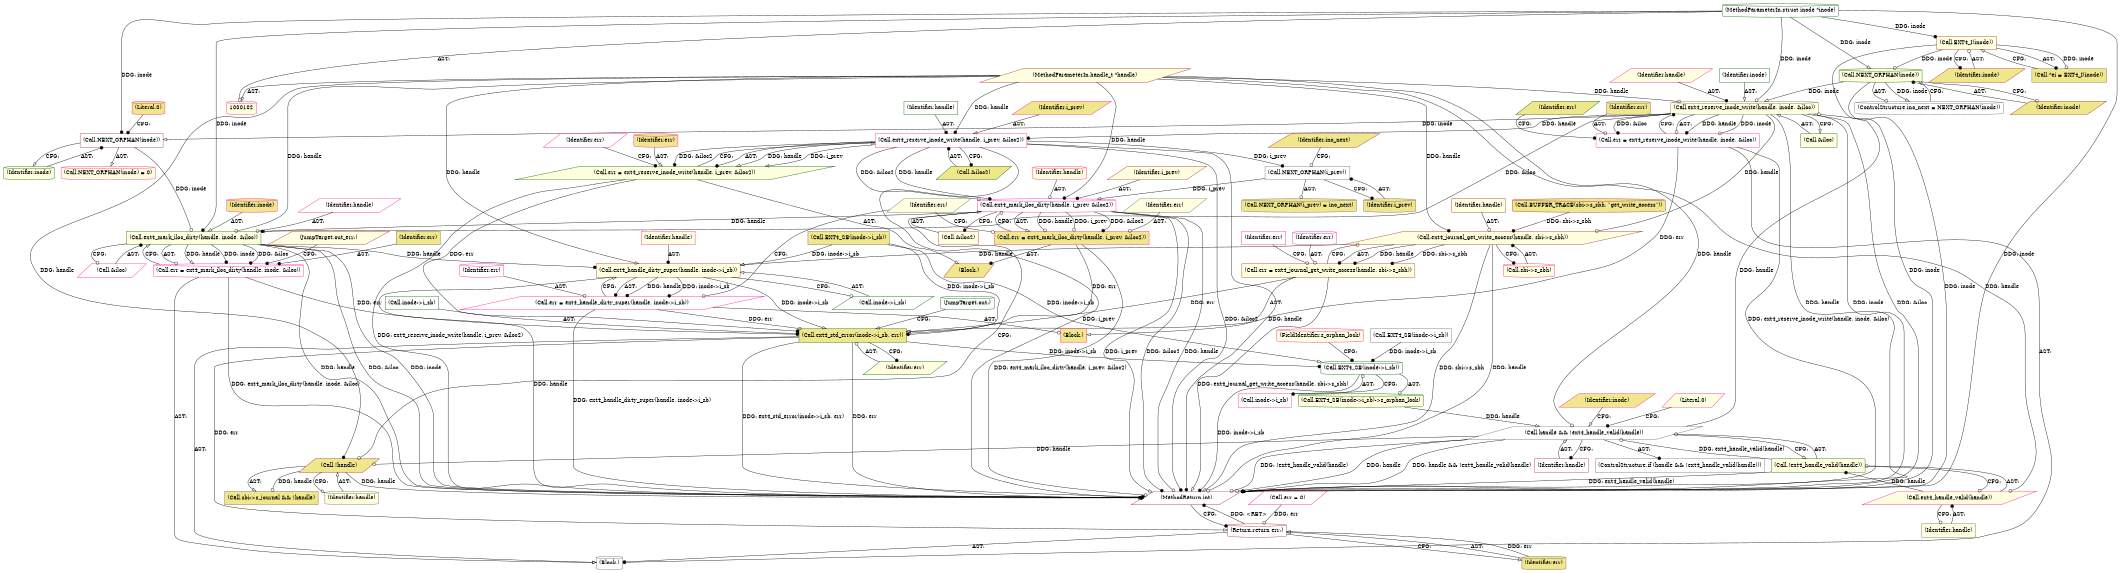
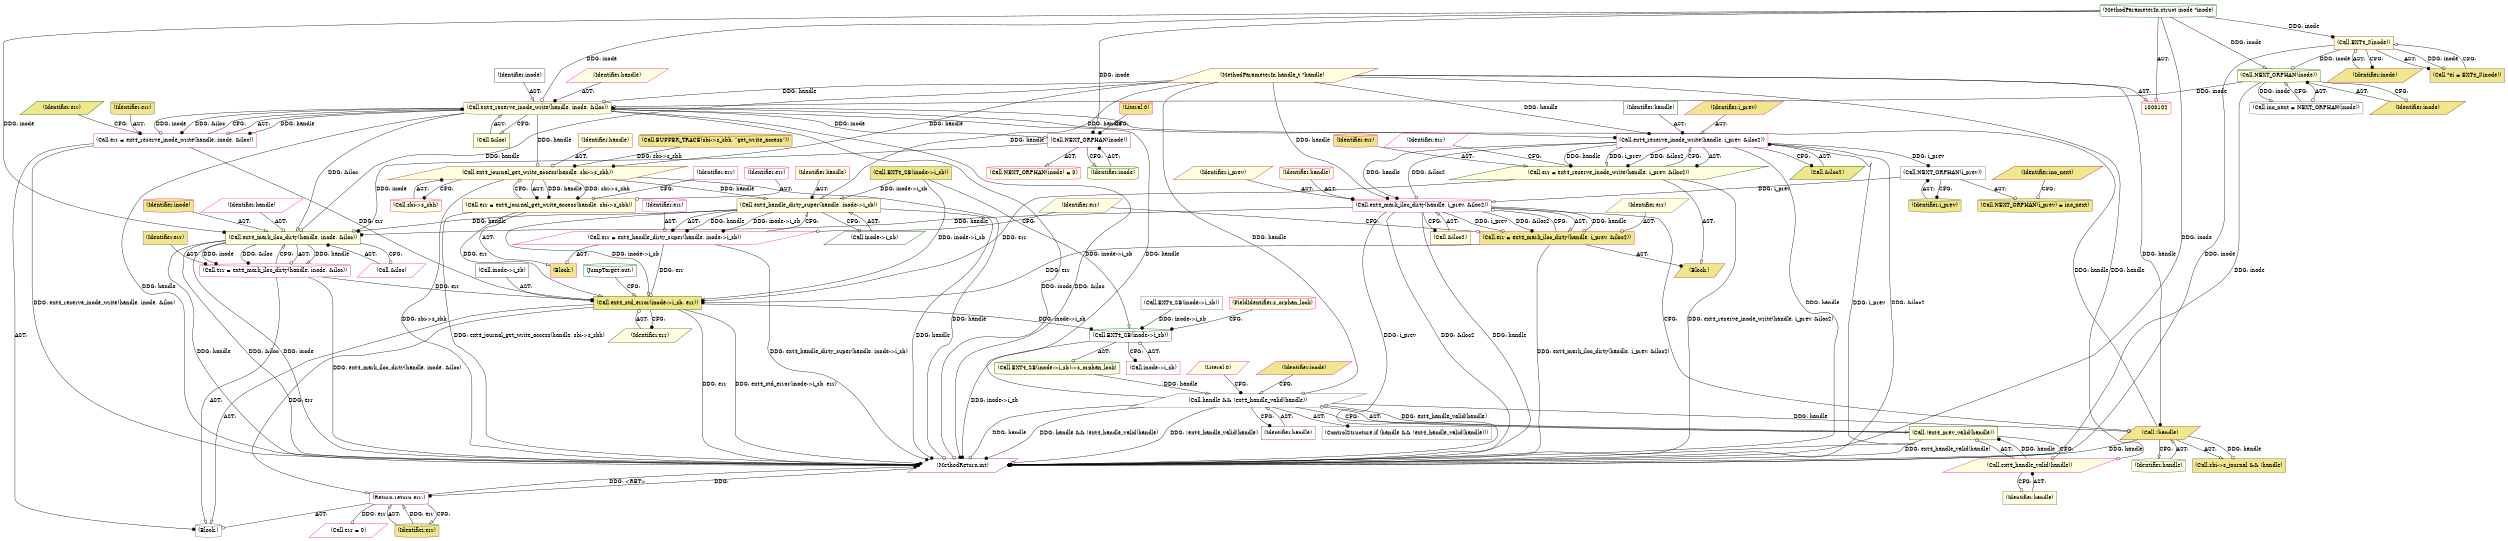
node "(ControlStructure,ino_next = NEXT_ORPHAN(inode))": label "(ControlStructure,ino_next = NEXT_ORPHAN(inode))" -> "(Call,ino_next = NEXT_ORPHAN(inode))"
edge "(Call,!handle)" -> "(Call,ext4_reserve_inode_write(handle, inode, &iloc))": added, label "DDG: handle"
edge "(Identifier,ino_next)" -> "(Call,NEXT_ORPHAN(i_prev))": now "(Identifier,ino_next)" -> "(Call,NEXT_ORPHAN(i_prev) = ino_next)"
node "(JumpTarget,out_err:)": removed
edge "(Call,ext4_mark_iloc_dirty(handle, inode, &iloc))" -> "(Call,ext4_handle_dirty_super(handle, inode->i_sb))": reversed
node "(Call,!ext4_handle_valid(handle))": label "(Call,!ext4_handle_valid(handle))" -> "(Call,!ext4_prev_valid(handle))"
edge "(Call,err = 0)" -> "(Return,return err;)": reversed
edge "(MethodReturn,int)" -> "(Return,return err;)": label "CFG: " -> "DDG: "
